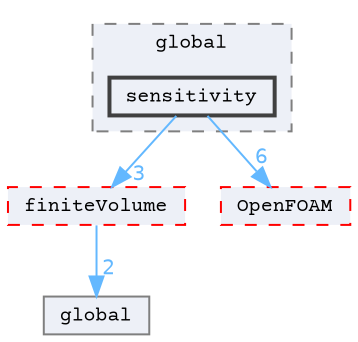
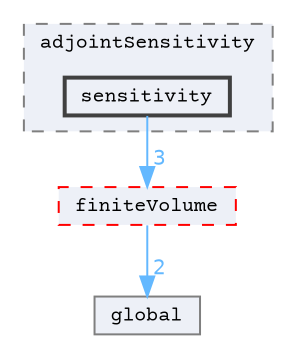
cluster "global": label "global" -> "adjointSensitivity"
node "OpenFOAM": removed
